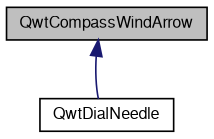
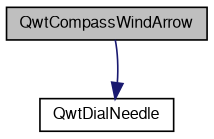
edge "QwtDialNeedle" -> "QwtCompassWindArrow": reversed
